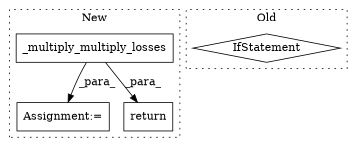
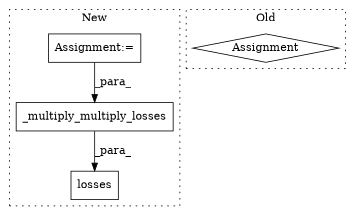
node "IfStatement": label "IfStatement" -> "Assignment"
edge "_multiply_multiply_losses" -> "Assignment:=": reversed
node "return": label "return" -> "losses"
